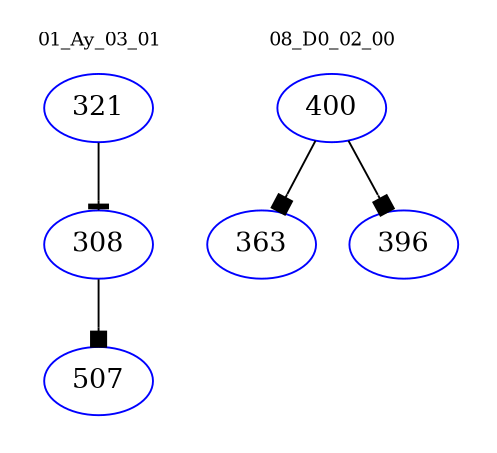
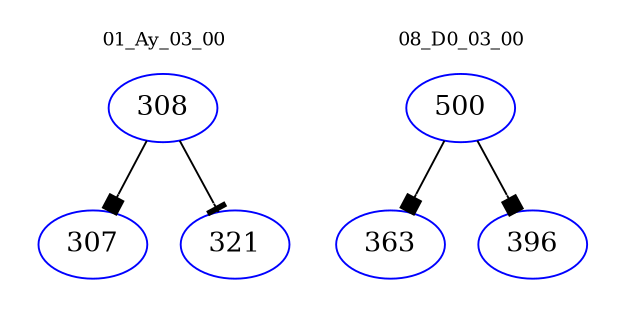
cluster "01_Ay_03_01": label "01_Ay_03_01" -> "01_Ay_03_00"
cluster "08_D0_02_00": label "08_D0_02_00" -> "08_D0_03_00"
node "400": label "400" -> "500"
edge "321" -> "308": reversed
node "507": label "507" -> "307"
